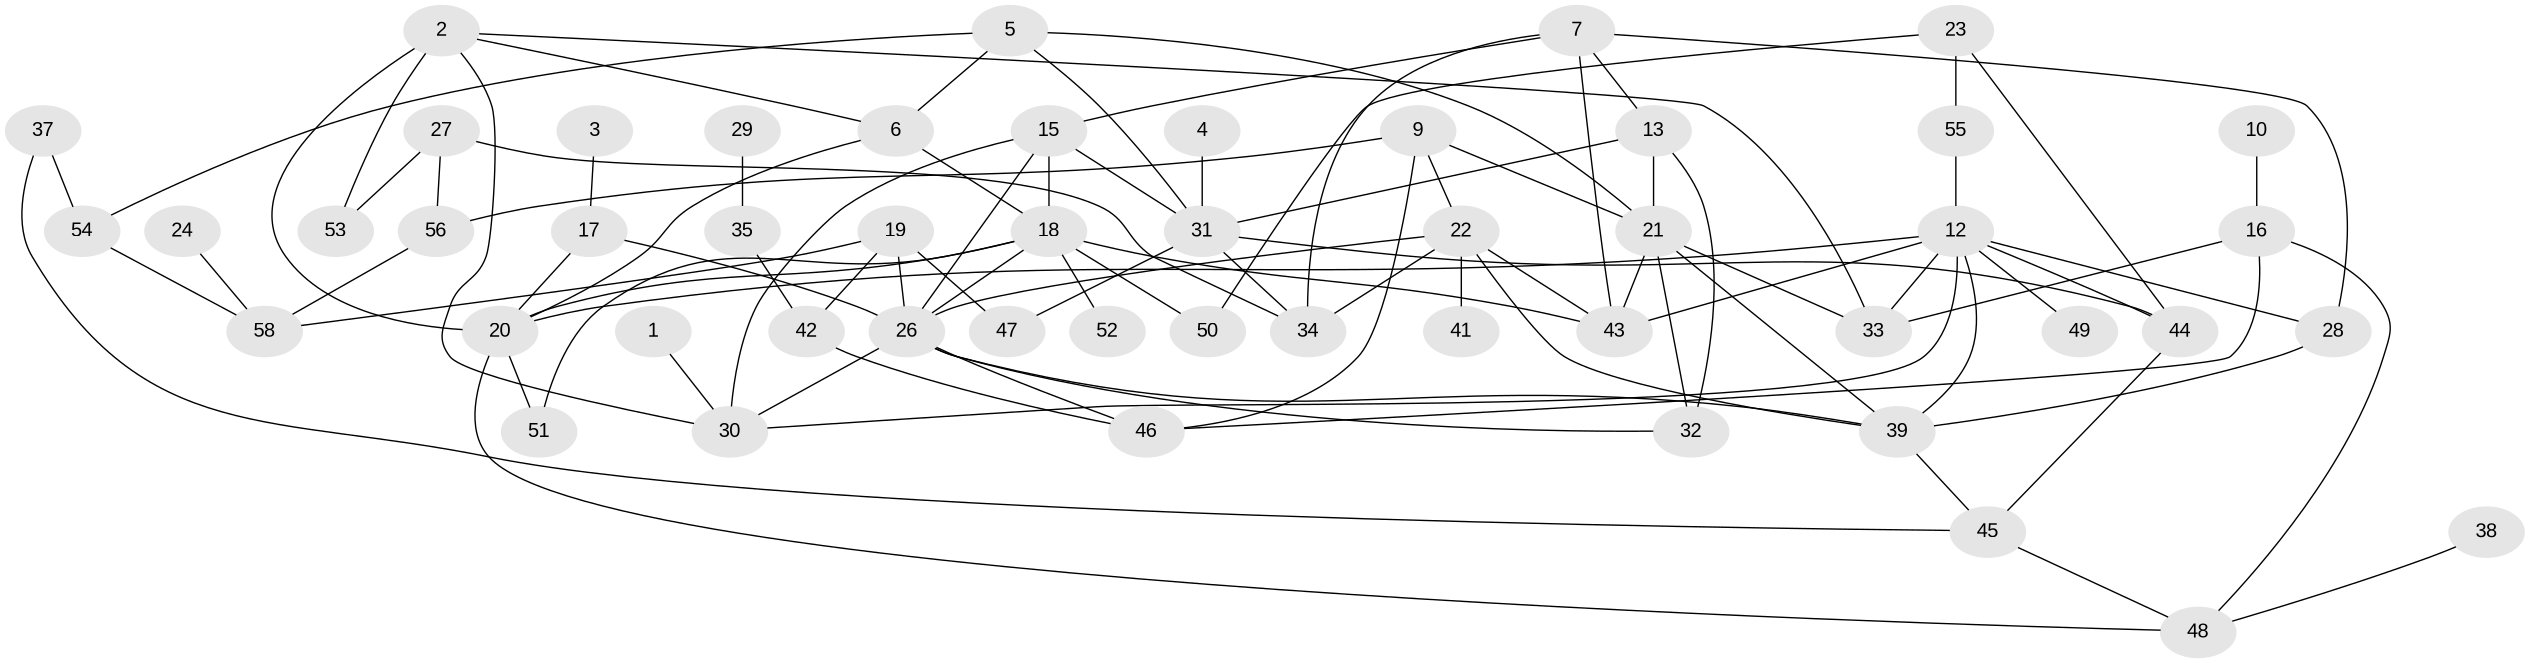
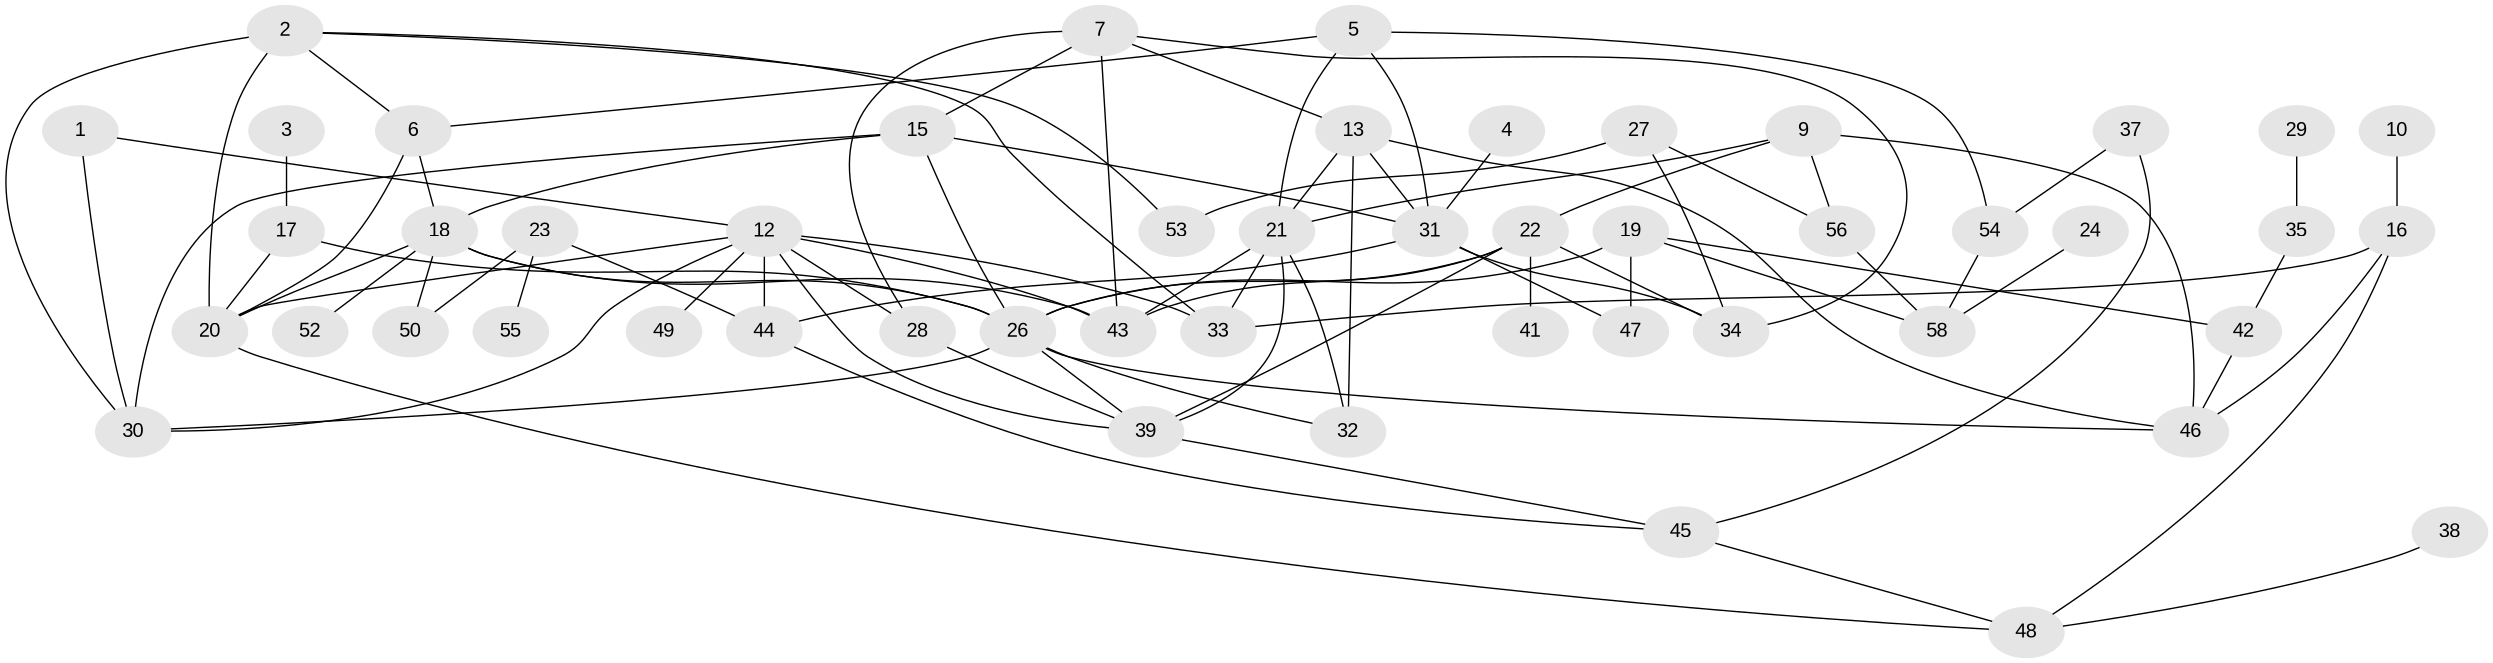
edge "55" -- "12": now "1" -- "12"
edge "13" -- "46": added
node "51": removed
